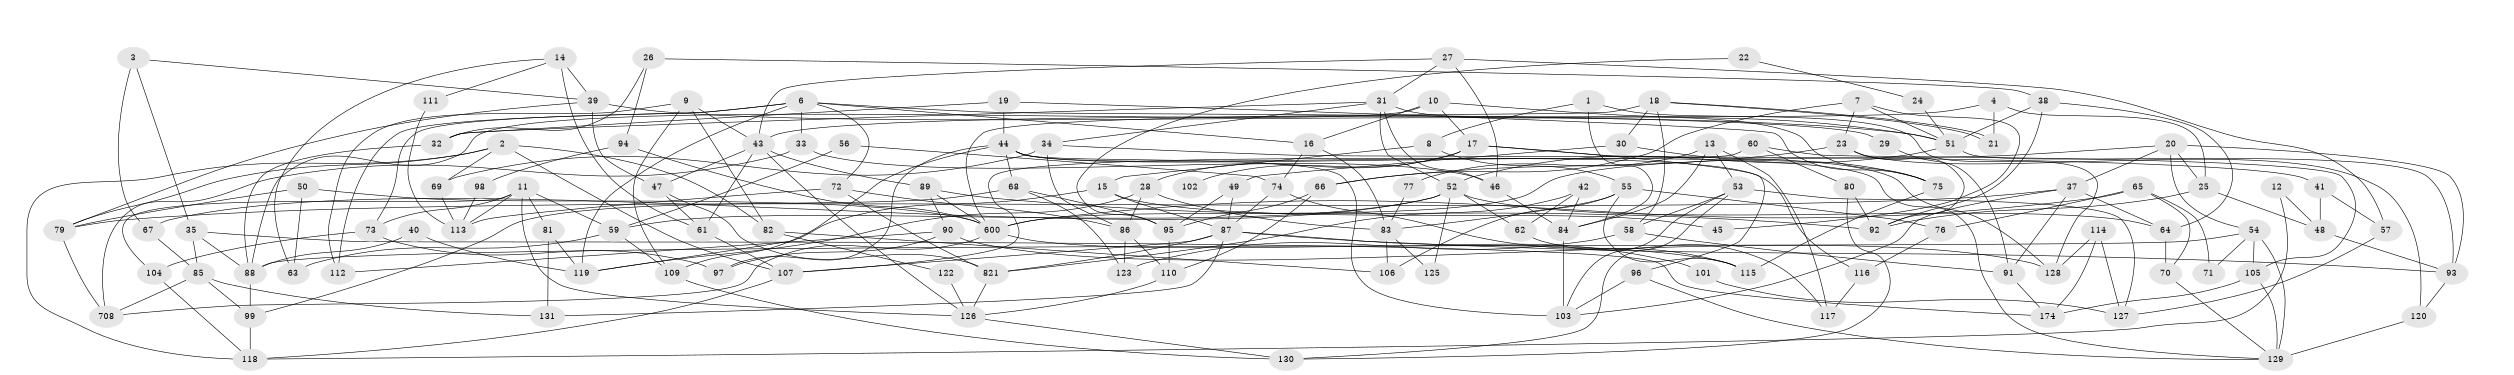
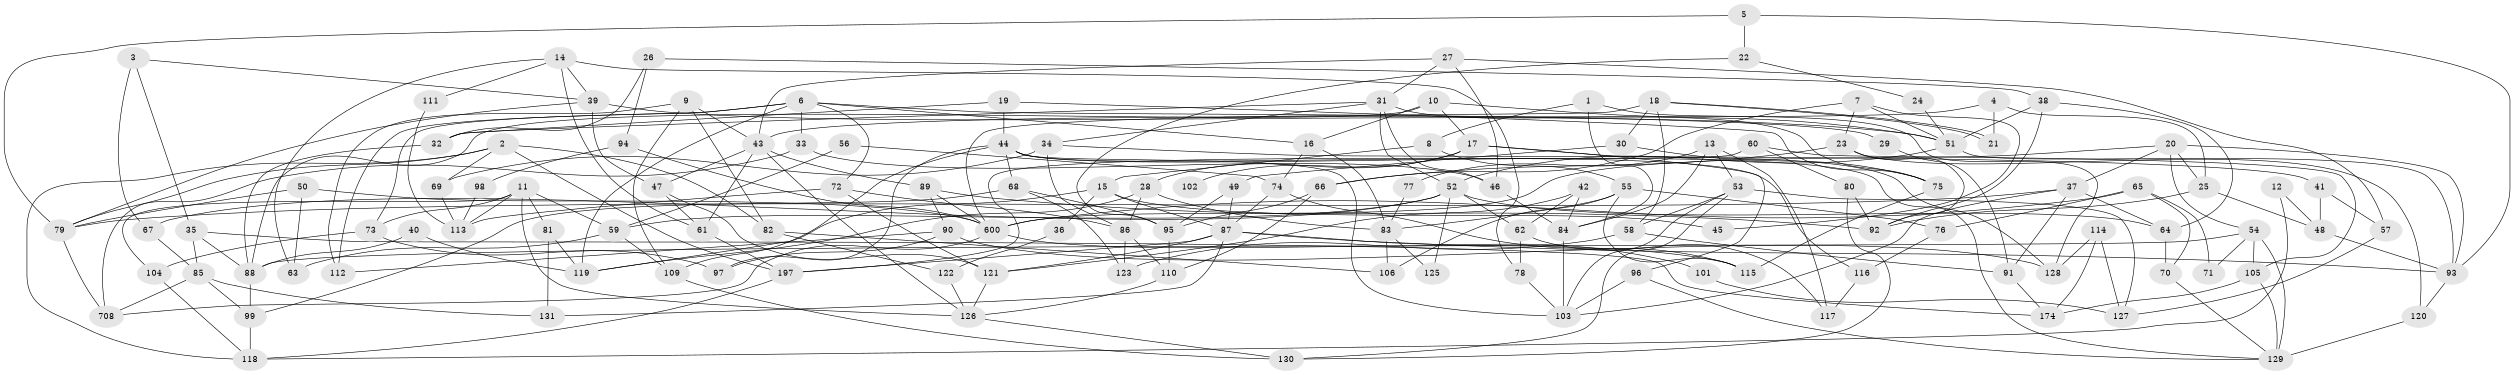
node "5": added
node "36": added
node "107": label "107" -> "197"
node "821": label "821" -> "121"
node "78": added
